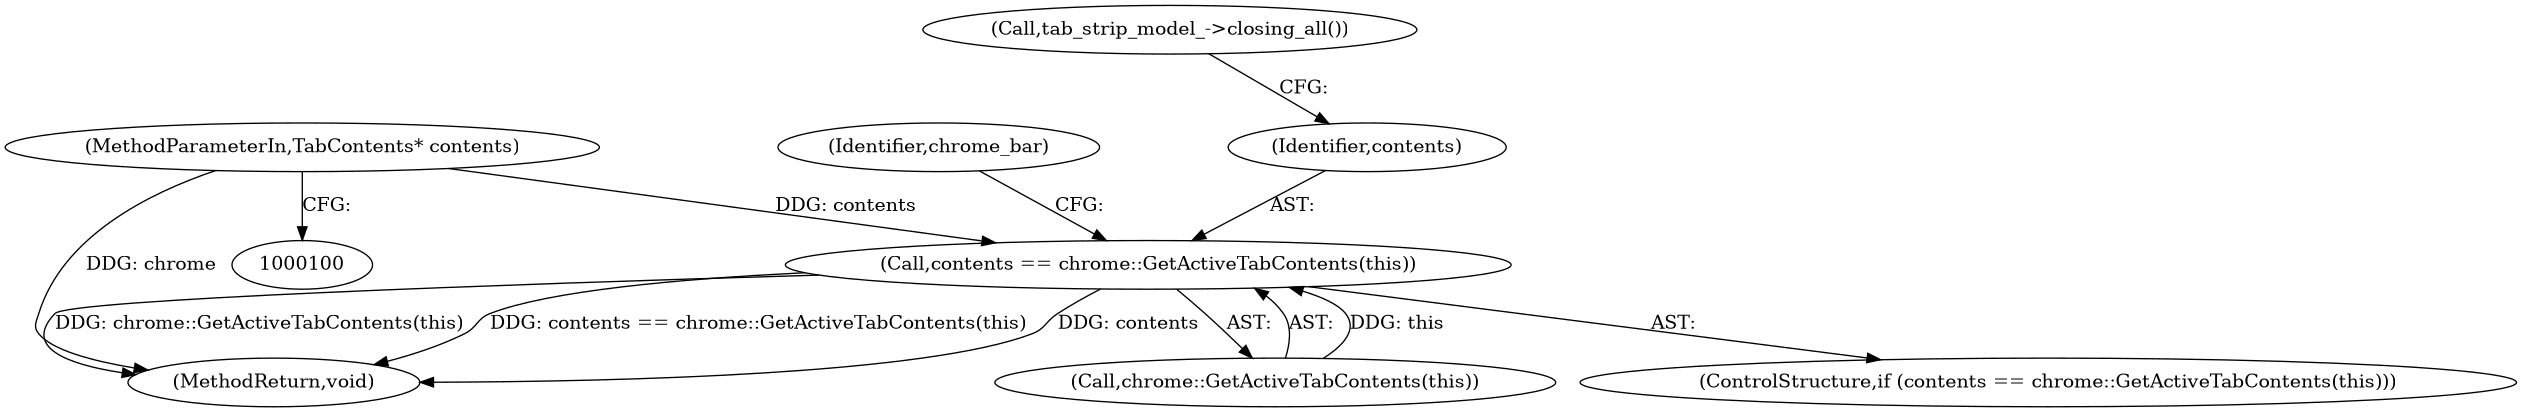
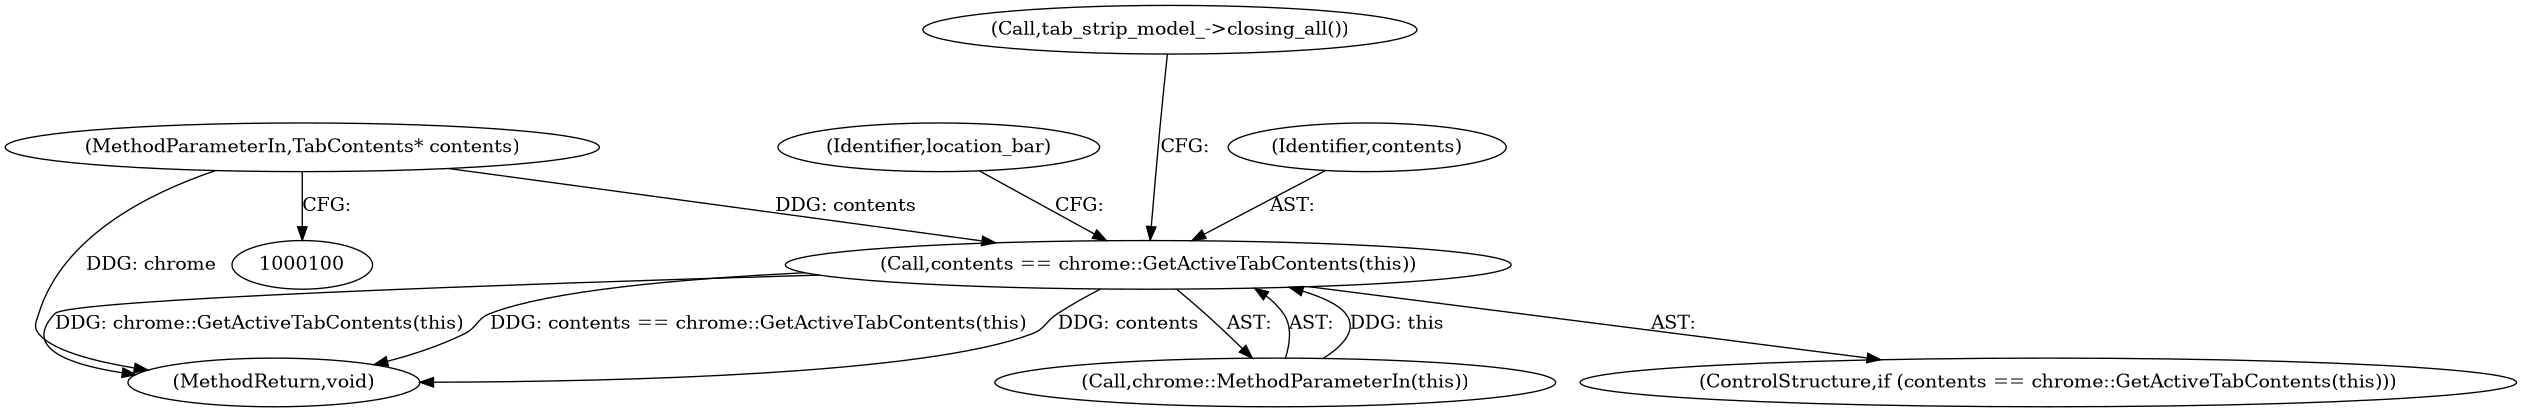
edge "(Call,tab_strip_model_->closing_all())" -> "(Identifier,contents)": now "(Call,tab_strip_model_->closing_all())" -> "(Call,contents == chrome::GetActiveTabContents(this))"
node "(Identifier,chrome_bar)": label "(Identifier,chrome_bar)" -> "(Identifier,location_bar)"
node "(Call,chrome::GetActiveTabContents(this))": label "(Call,chrome::GetActiveTabContents(this))" -> "(Call,chrome::MethodParameterIn(this))"
